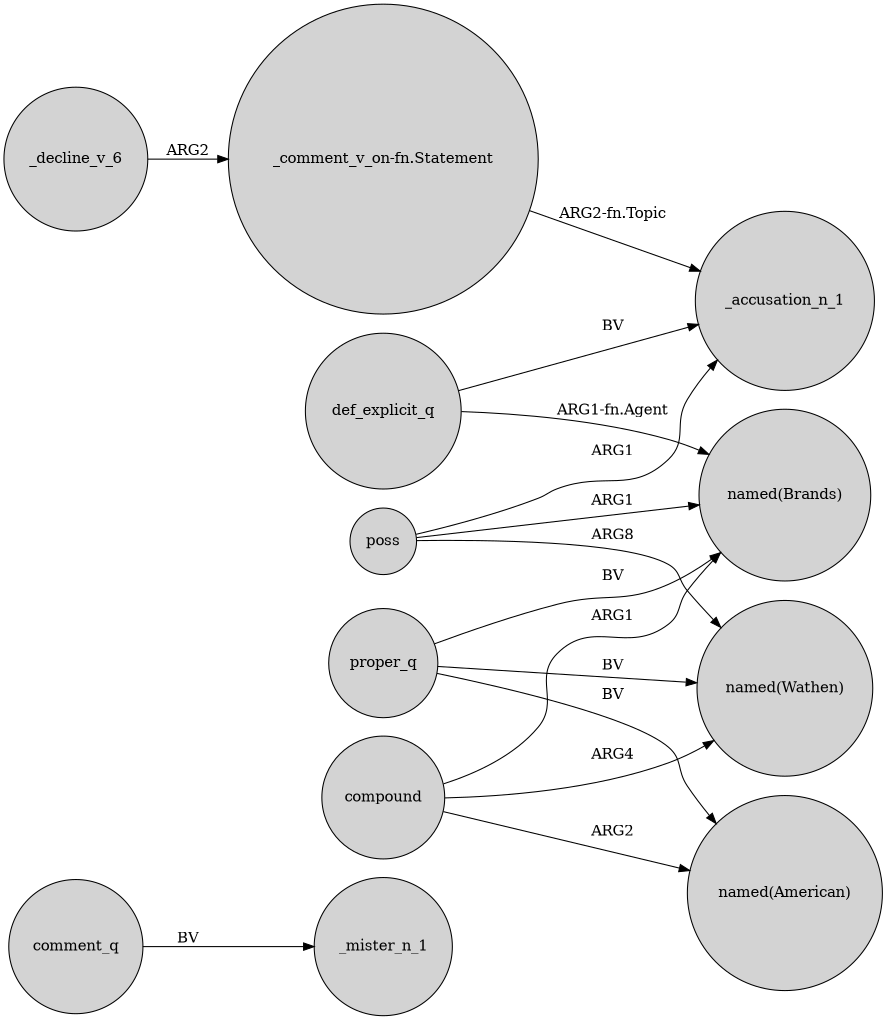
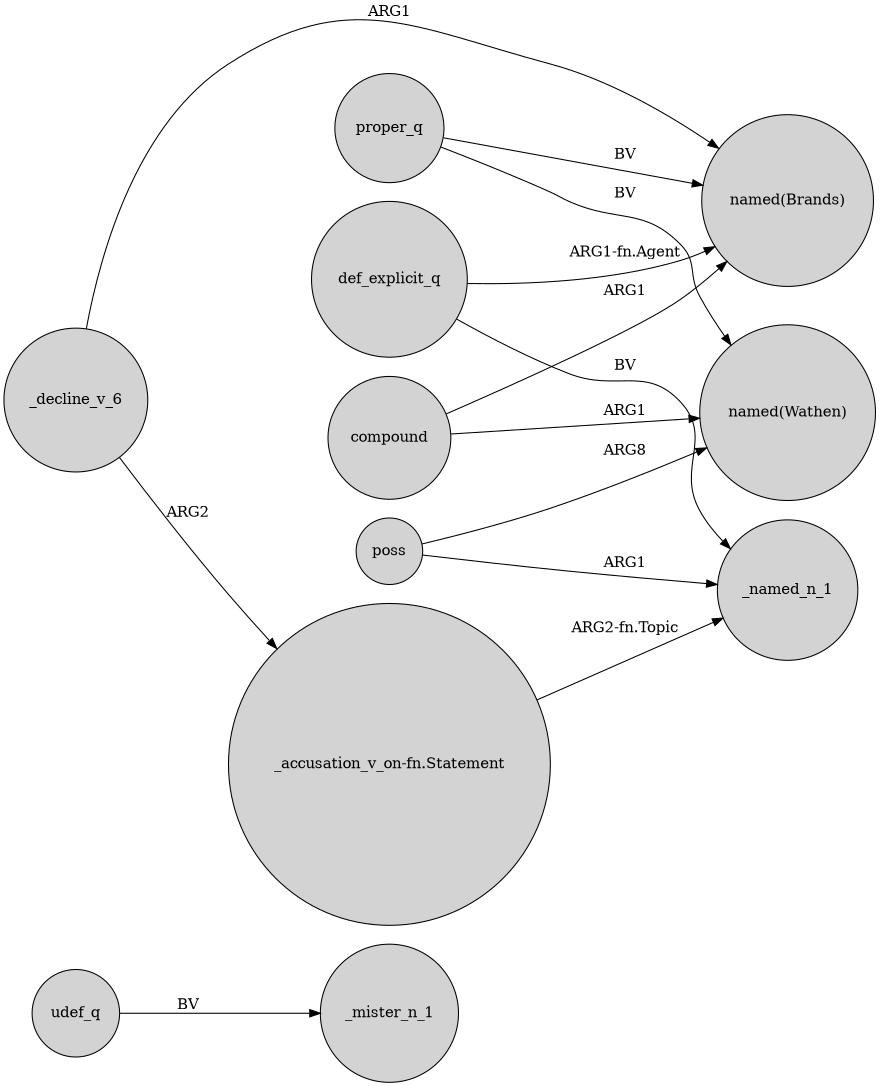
node "_comment_v_on-fn.Statement": label "_comment_v_on-fn.Statement" -> "_accusation_v_on-fn.Statement"
node "_accusation_n_1": label "_accusation_n_1" -> "_named_n_1"
edge "poss" -> "named(Brands)": now "_decline_v_6" -> "named(Brands)"
edge "compound" -> "named(Wathen)": label "ARG4" -> "ARG1"
node "named(American)": removed
node "comment_q": label "comment_q" -> "udef_q"
